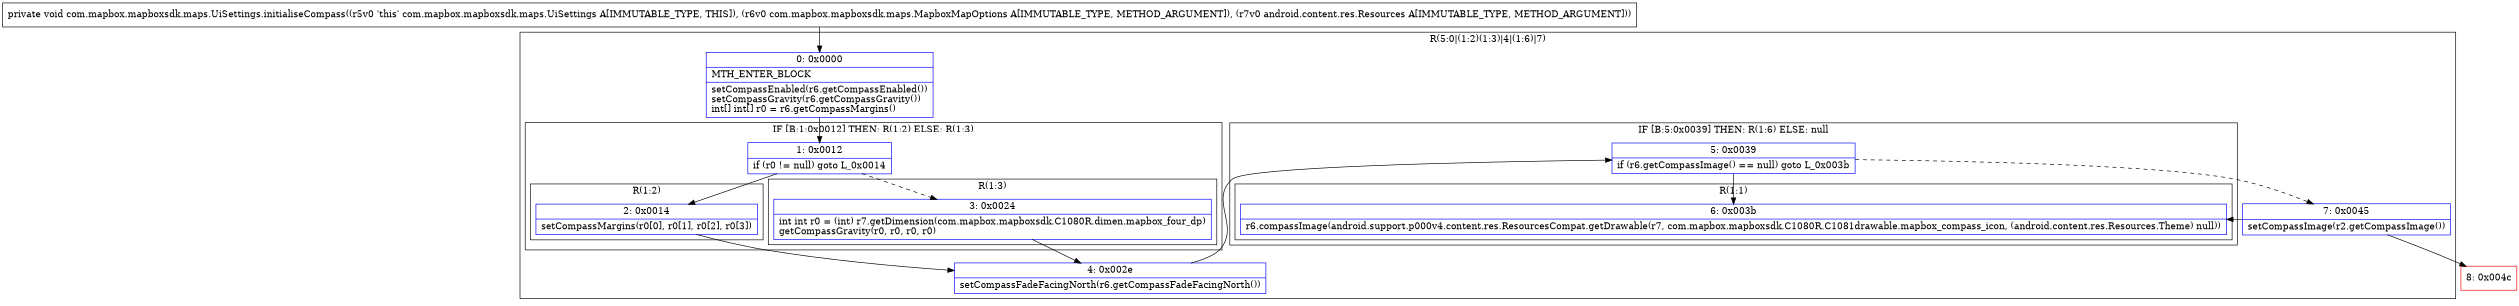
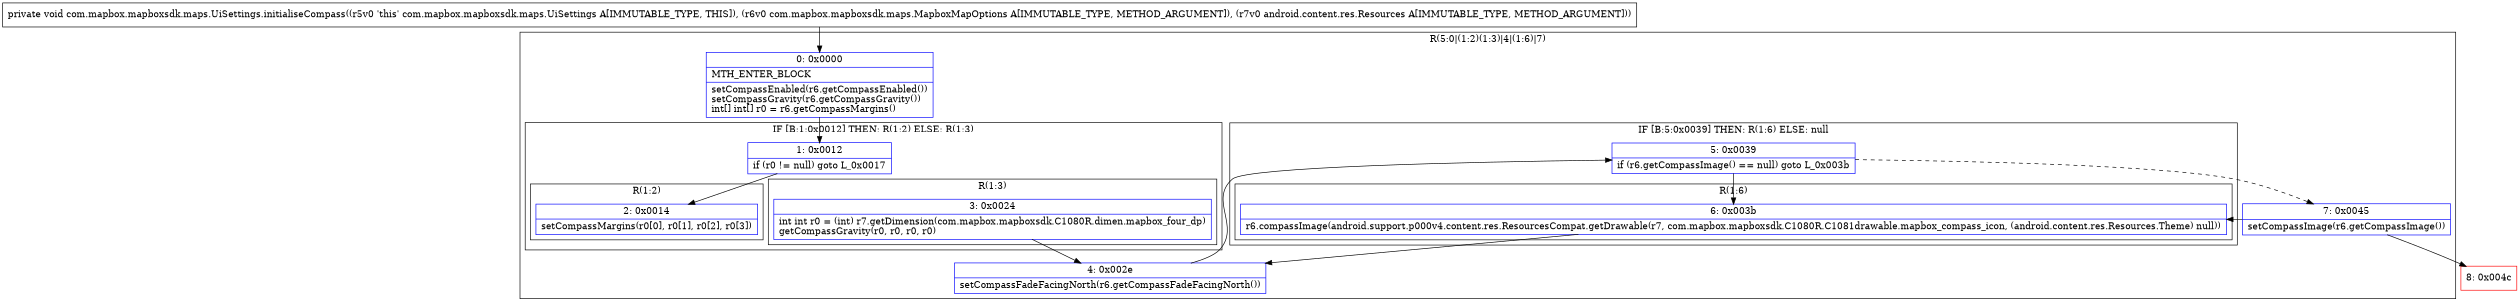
node "1: 0x0012": text "if (r0 != null) goto L_0x0014" -> "if (r0 != null) goto L_0x0017"
edge "1: 0x0012" -> "3: 0x0024": removed
cluster "R(1:1)": label "R(1:1)" -> "R(1:6)"
node "7: 0x0045": text "setCompassImage(r2.getCompassImage())" -> "setCompassImage(r6.getCompassImage())"
edge "2: 0x0014" -> "4: 0x002e": now "6: 0x003b" -> "4: 0x002e"
